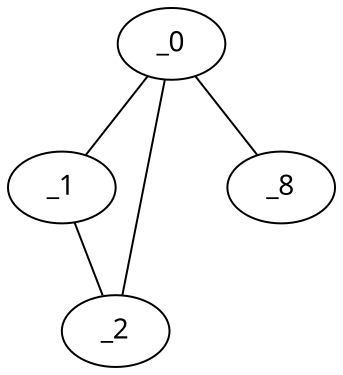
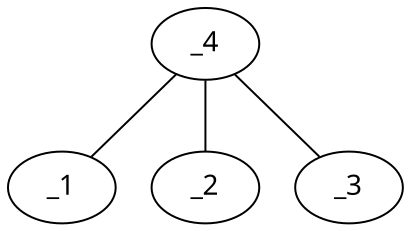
node "_0": label "_0" -> "_4"
node "_8": label "_8" -> "_3"
edge "_1" -- "_2": removed
